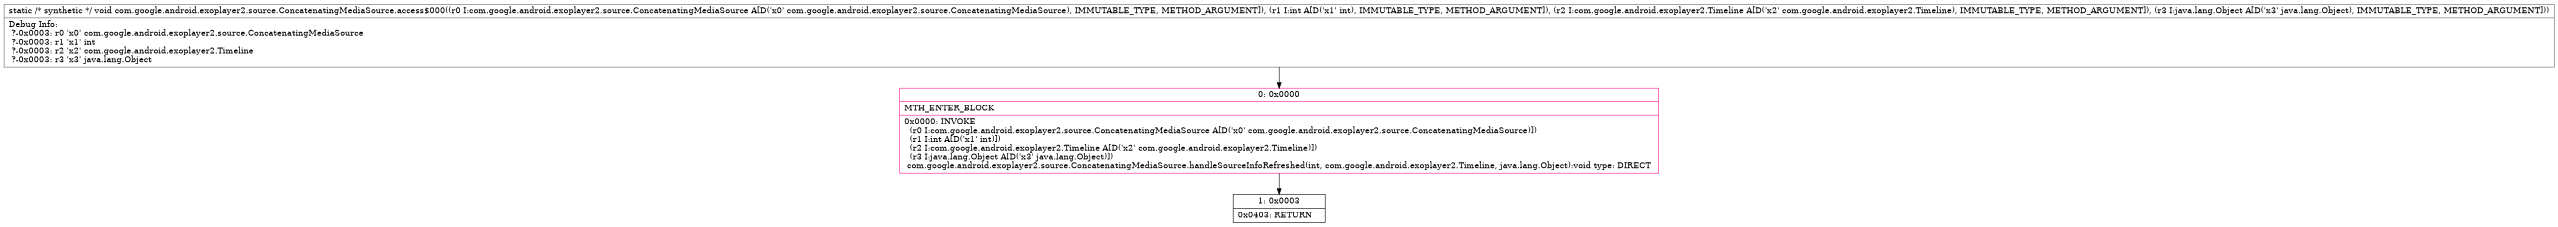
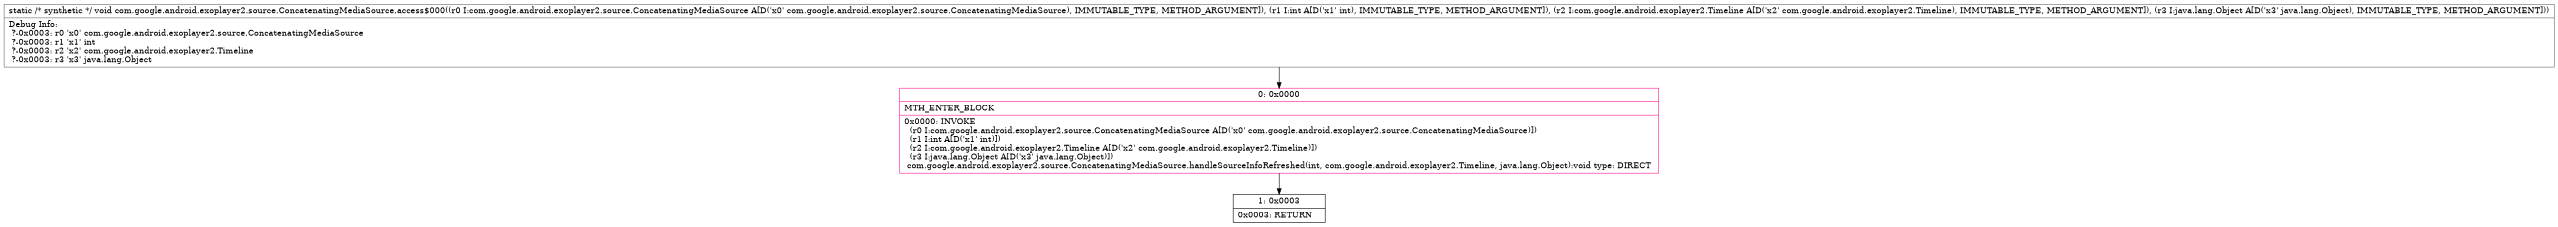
node "1: 0x0003": text "0x0403: RETURN" -> "0x0003: RETURN"
